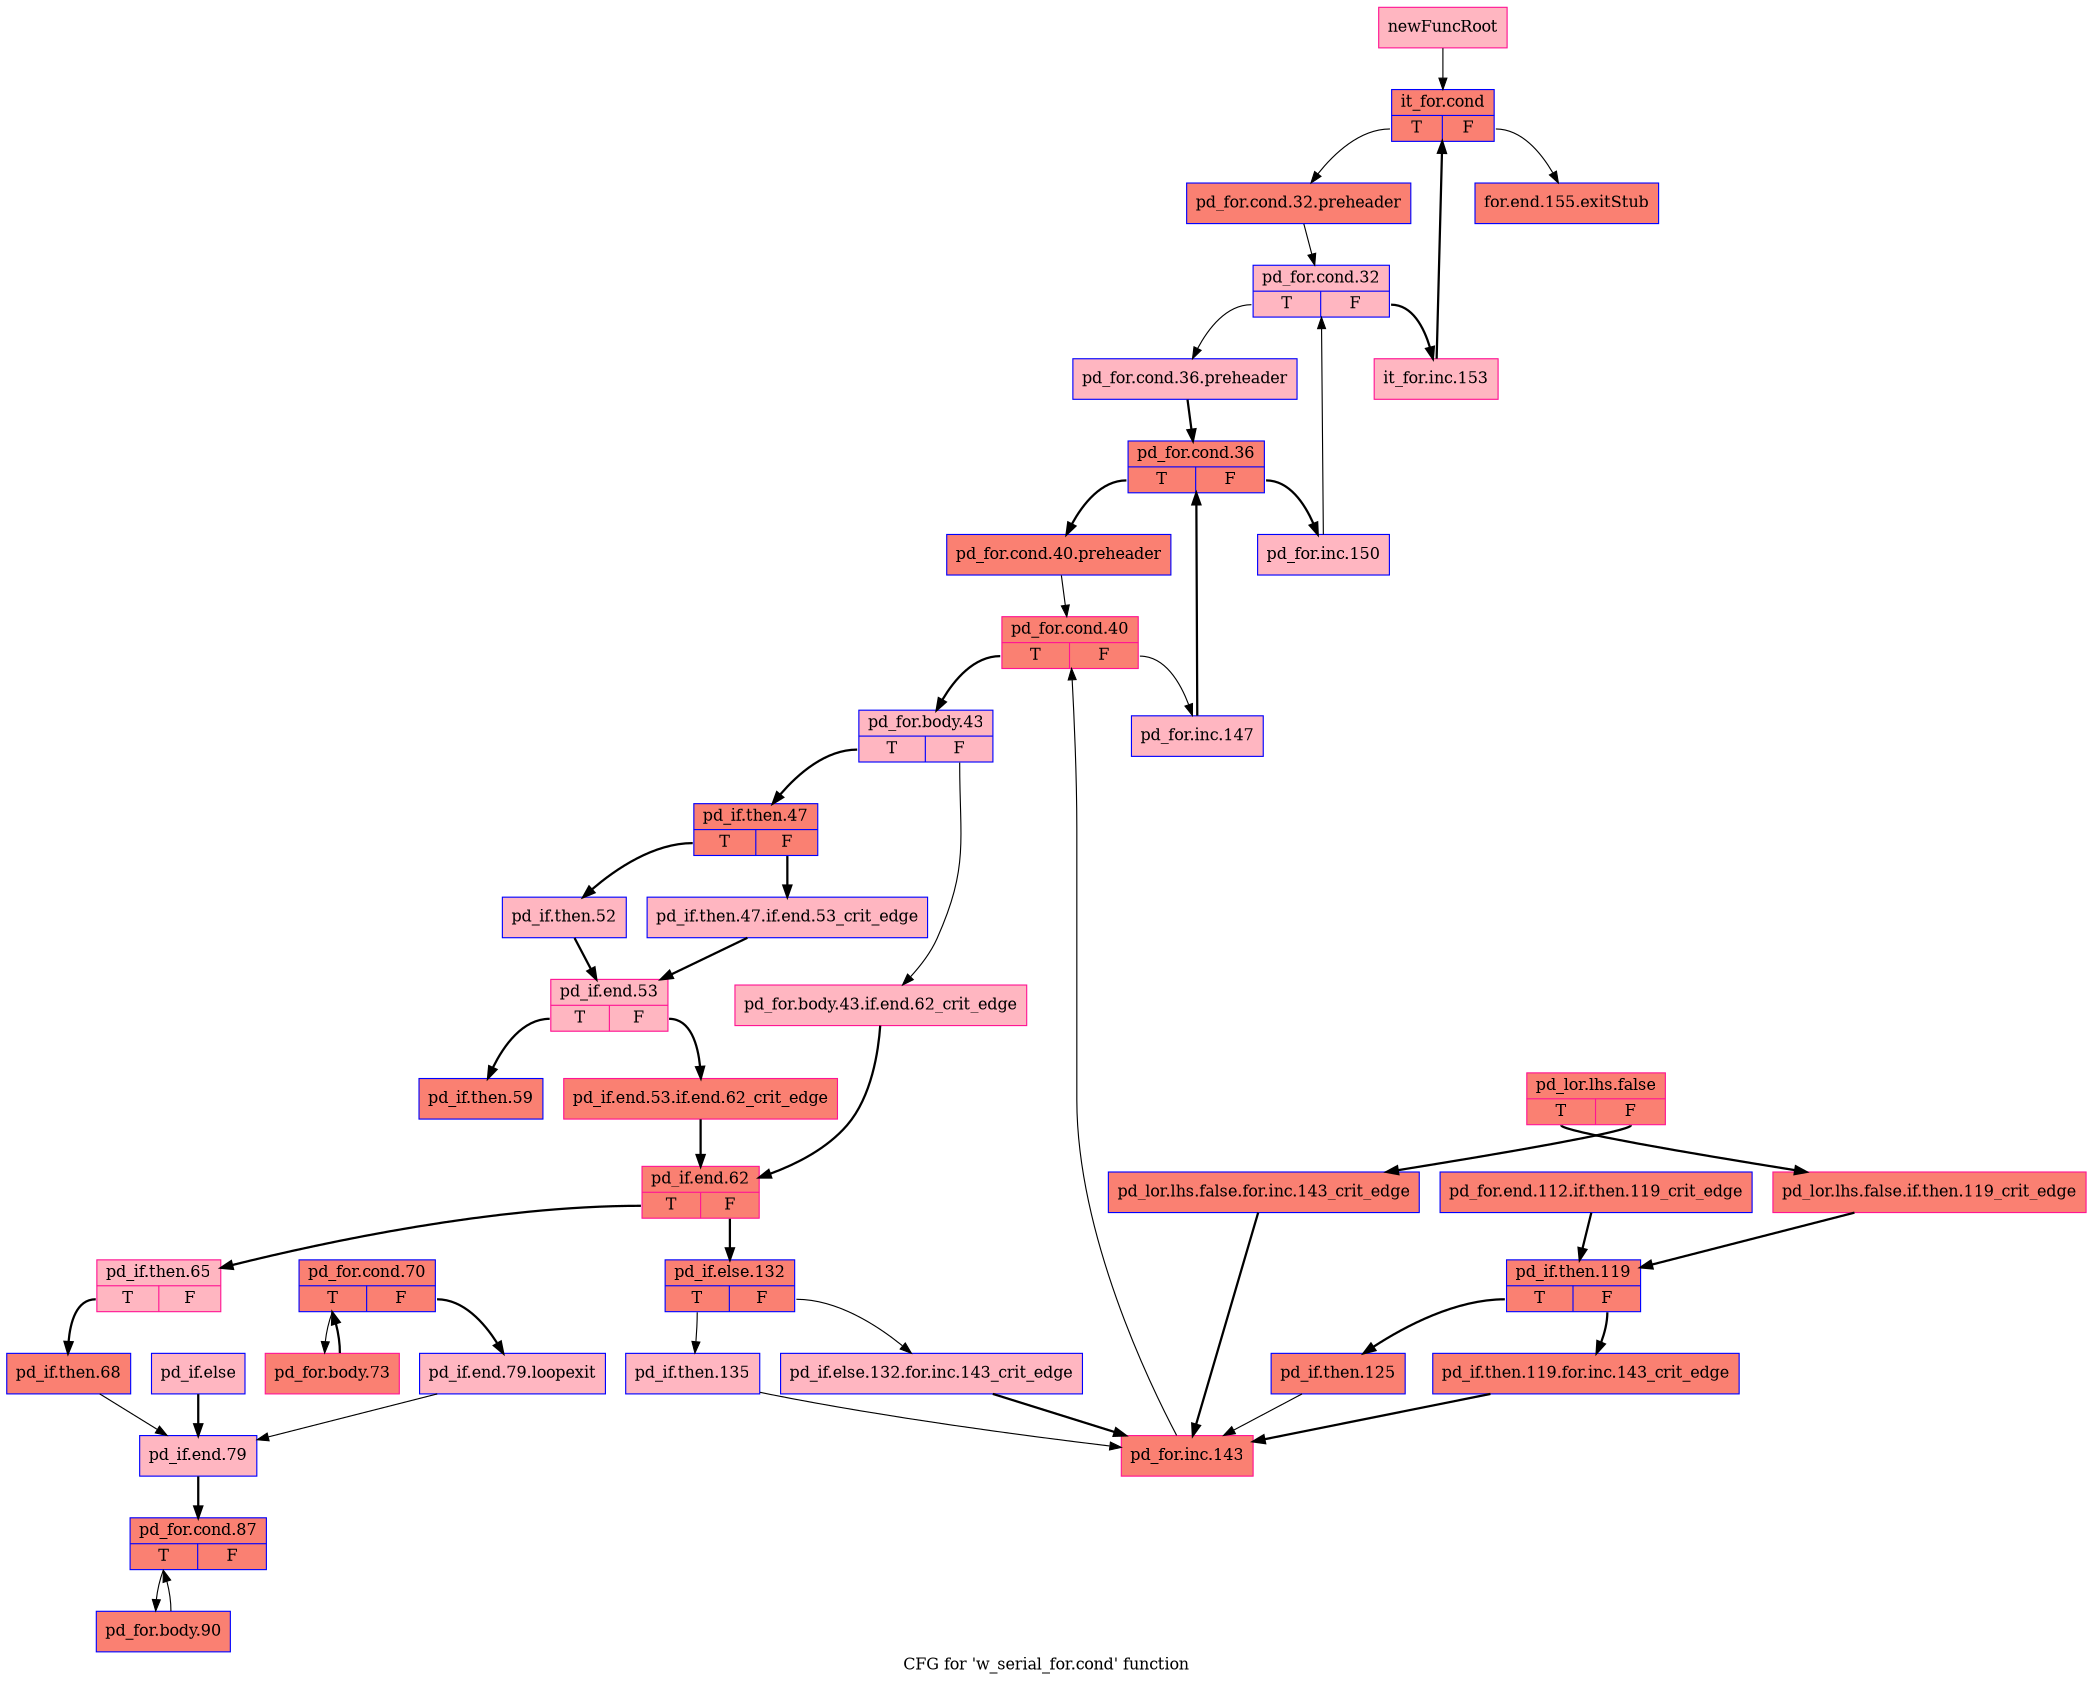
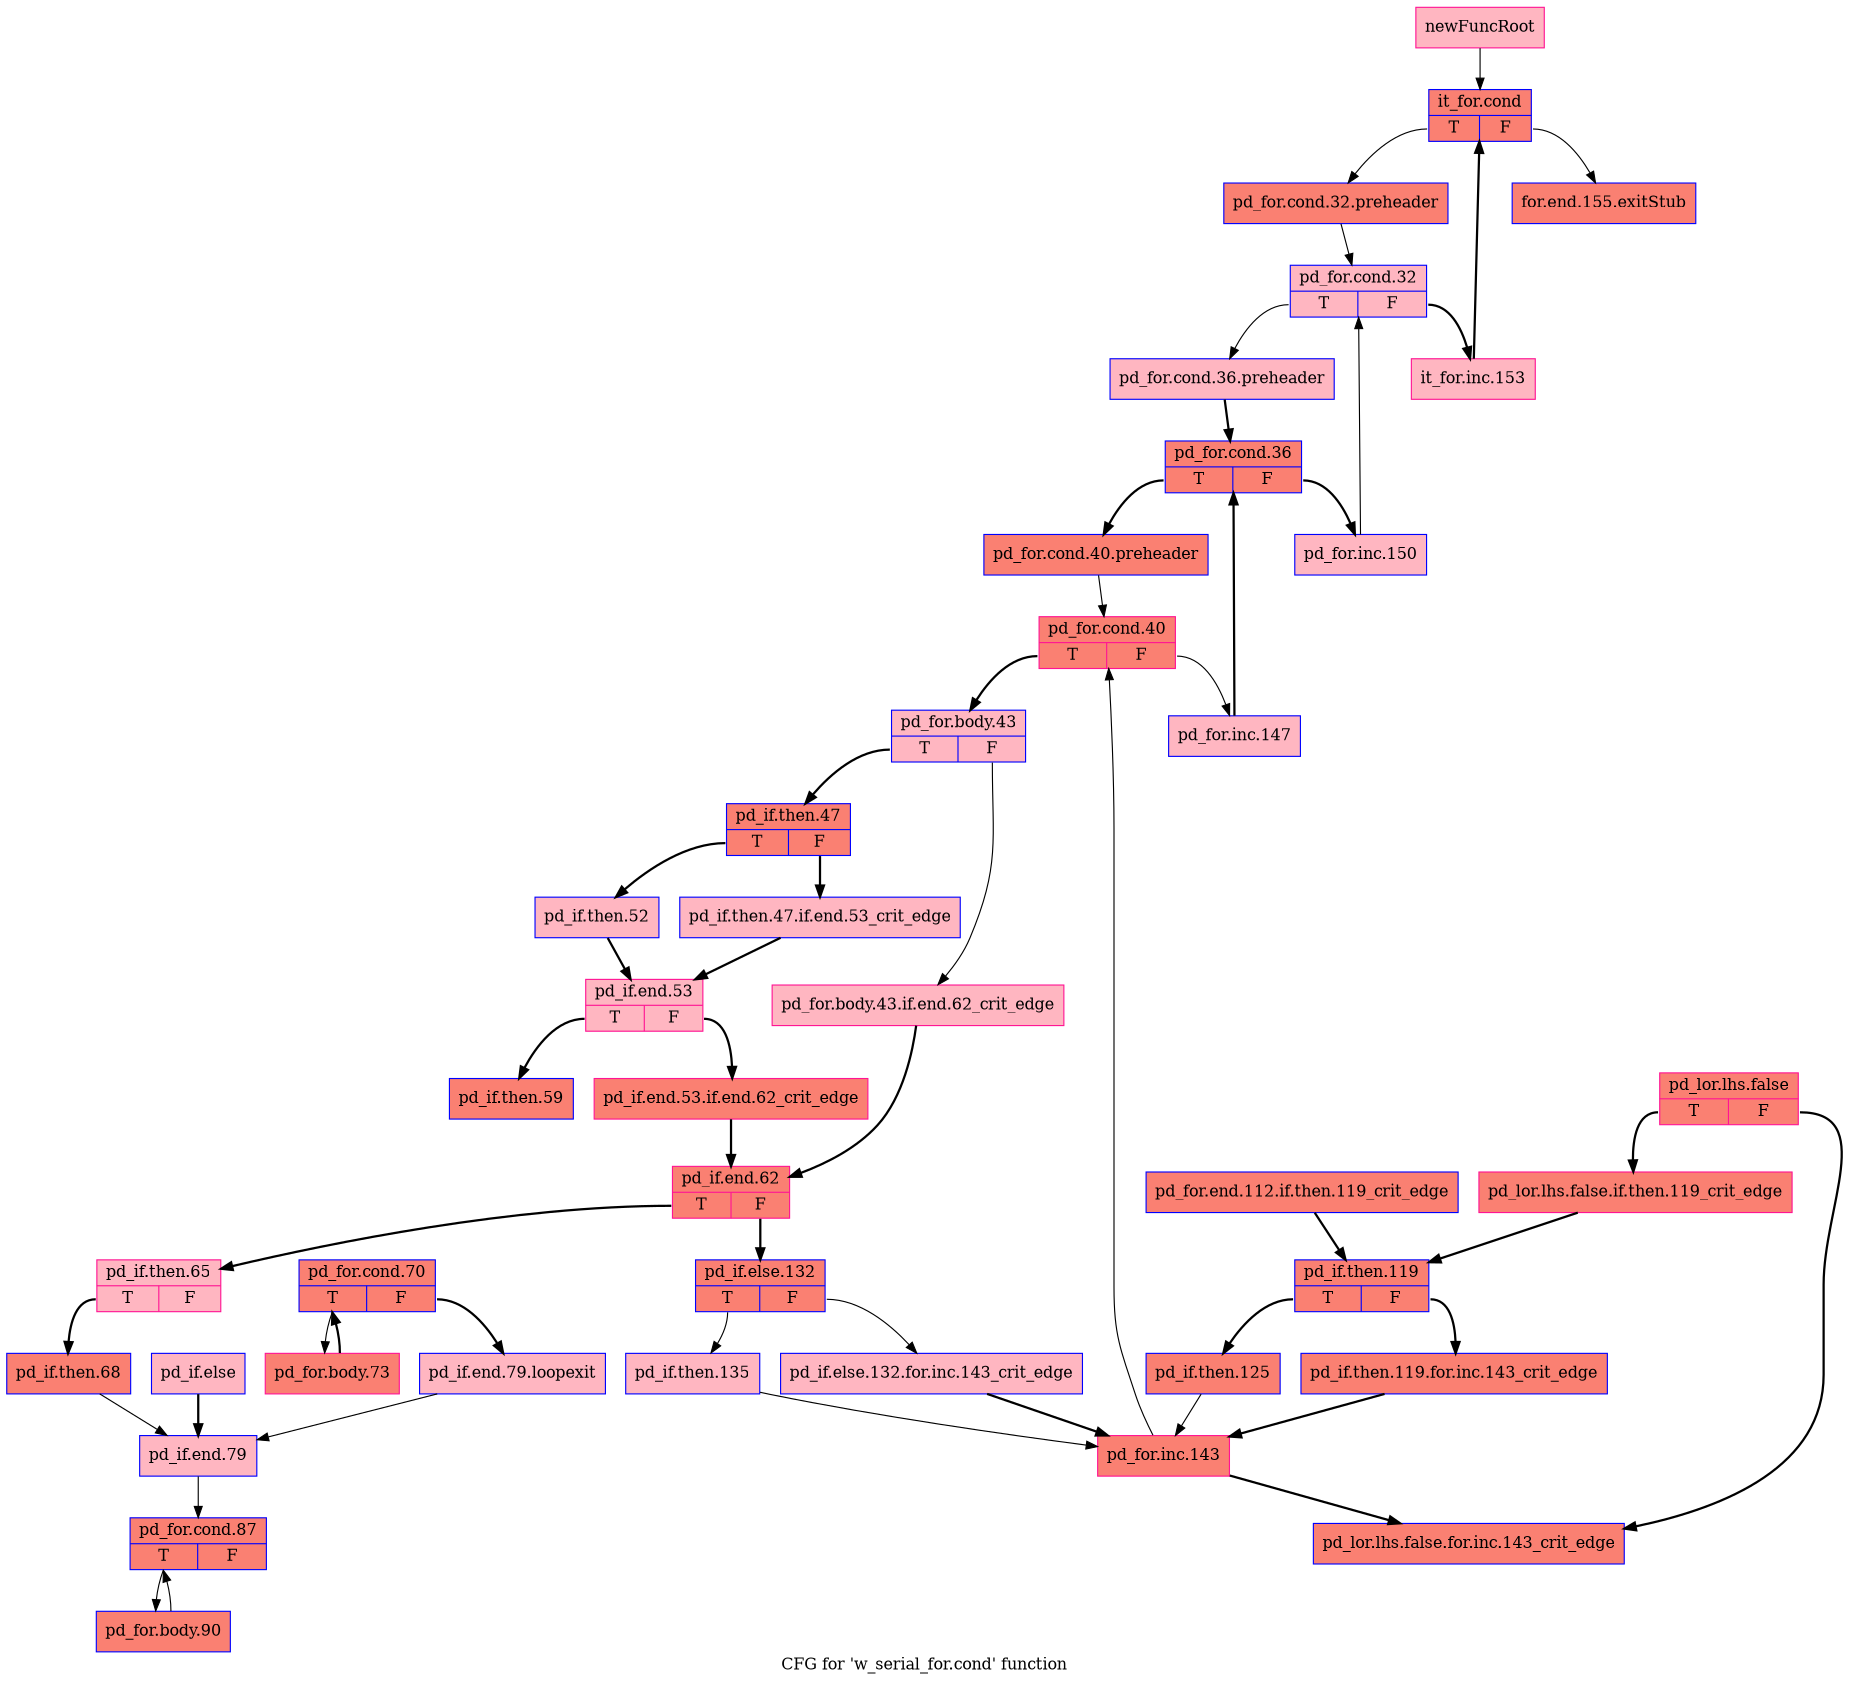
edge "pd_lor.lhs.false.for.inc.143_crit_edge" -> "pd_for.inc.143": reversed
edge "pd_if.end.79" -> "pd_for.cond.87": style bold -> solid
